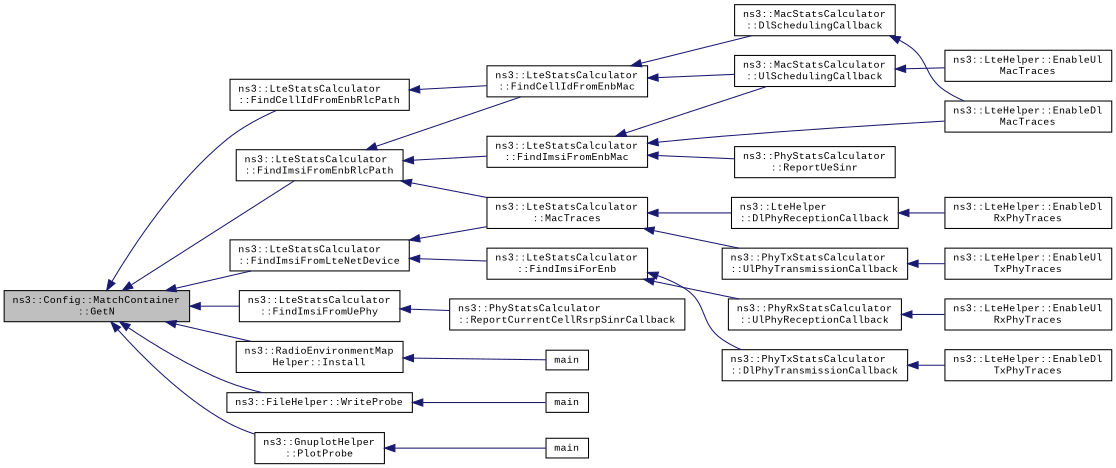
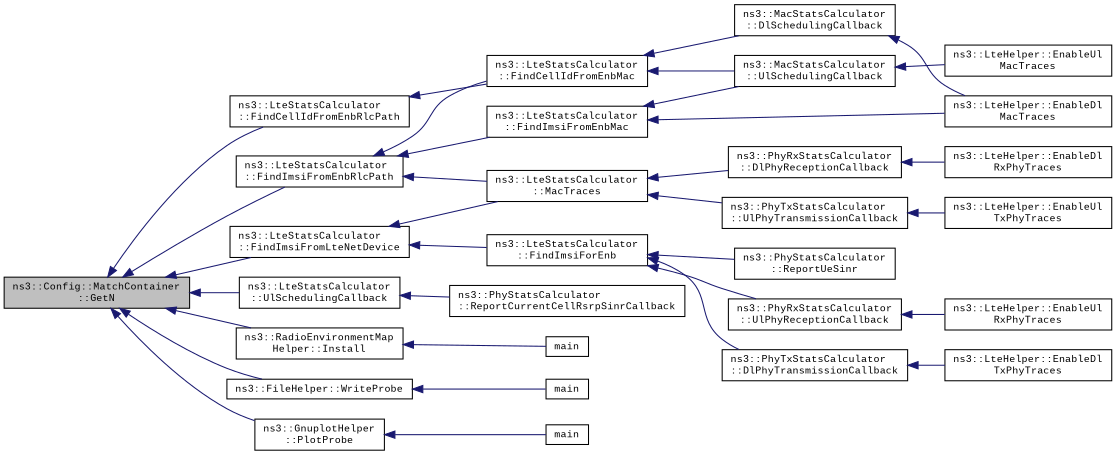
edge "ns3::PhyStatsCalculator ::ReportUeSinr" -> "ns3::LteStatsCalculator ::FindImsiFromEnbMac": now "ns3::PhyStatsCalculator ::ReportUeSinr" -> "ns3::LteStatsCalculator ::FindImsiForEnb"
node "ns3::LteHelper ::DlPhyReceptionCallback": label "ns3::LteHelper ::DlPhyReceptionCallback" -> "ns3::PhyRxStatsCalculator ::DlPhyReceptionCallback"
node "ns3::LteStatsCalculator ::FindImsiFromUePhy": label "ns3::LteStatsCalculator ::FindImsiFromUePhy" -> "ns3::LteStatsCalculator ::UlSchedulingCallback"
